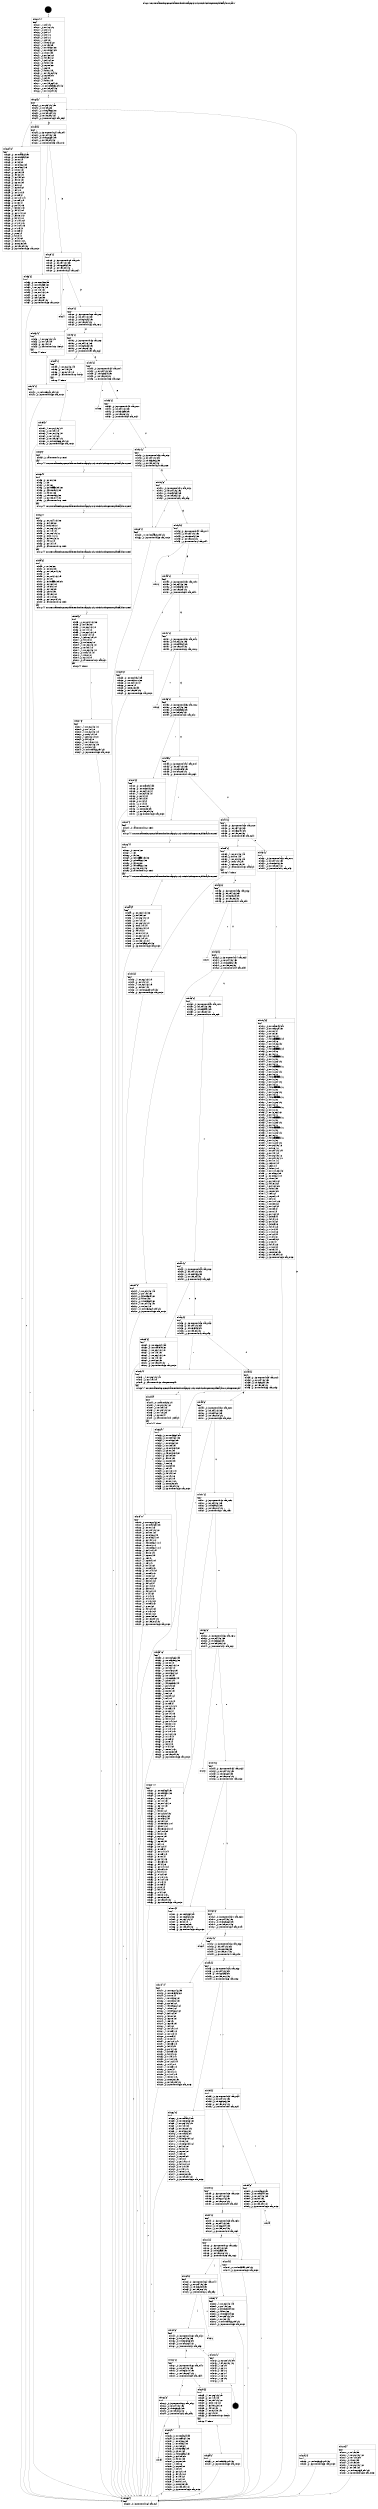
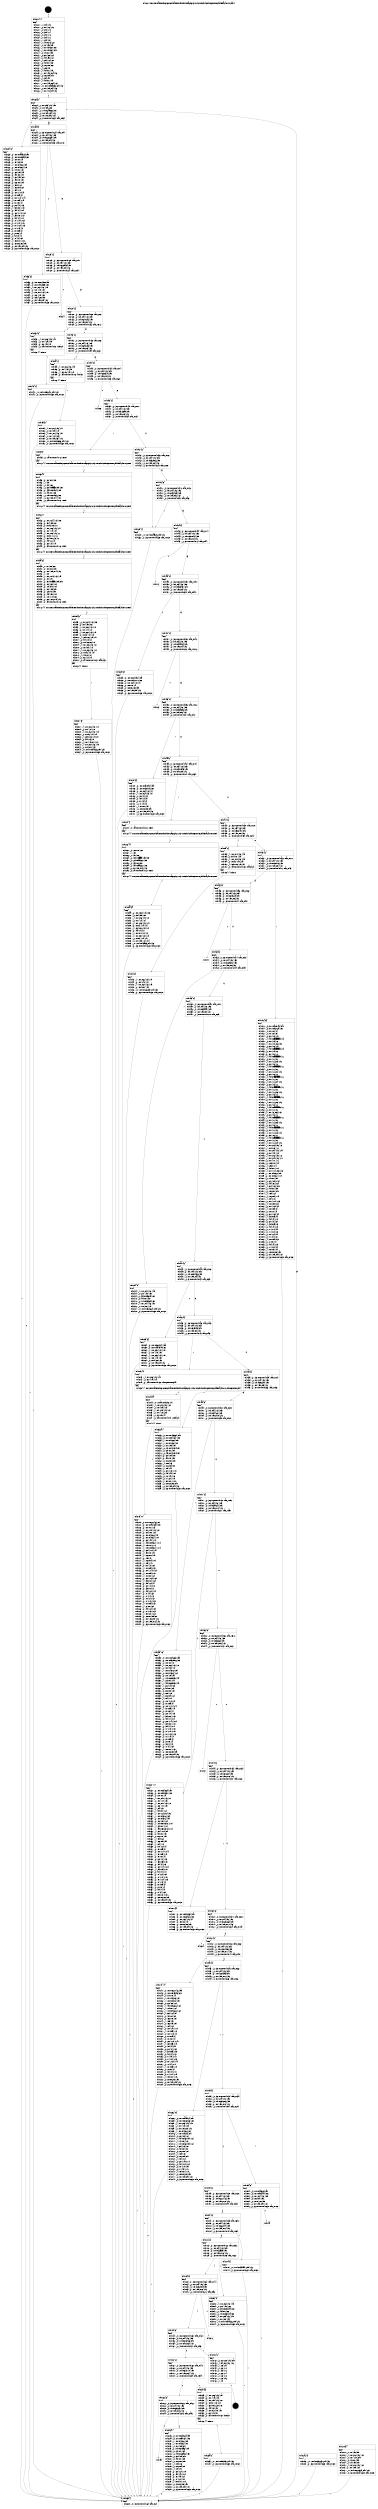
edge "0x401efb [26]" -> "0x401a53 [28]": now "0x401a37 [28]" -> "0x401a53 [28]"
